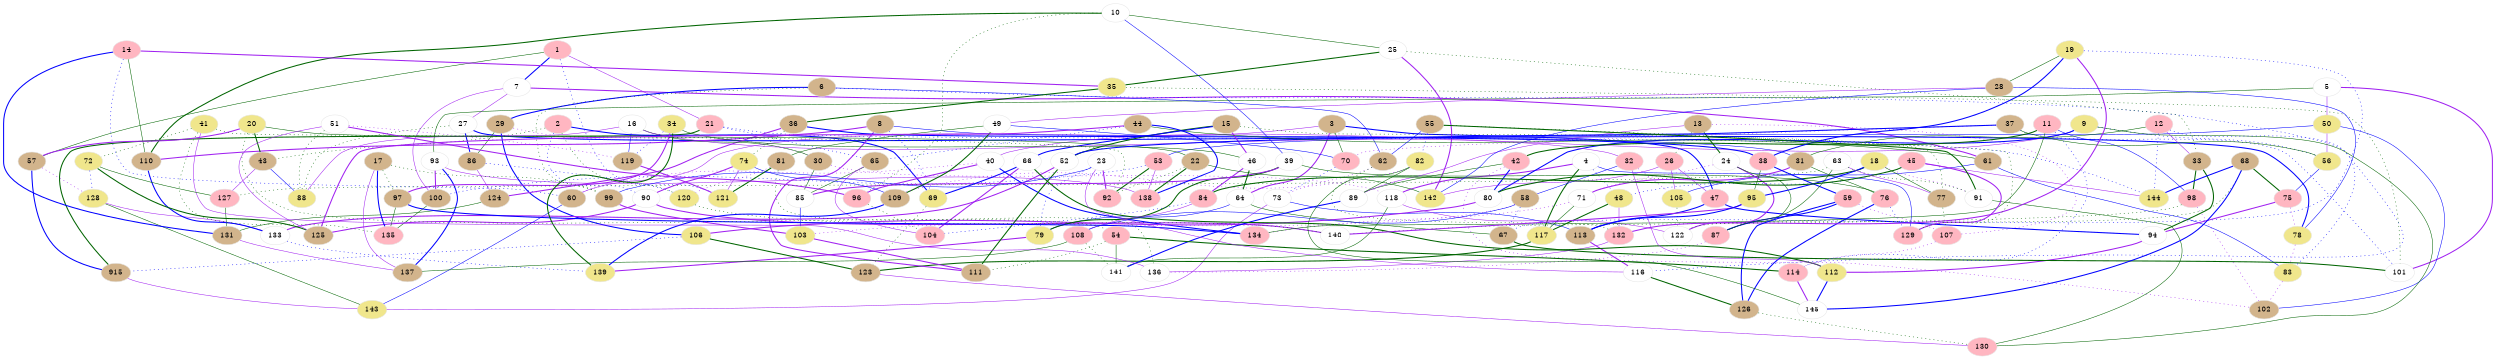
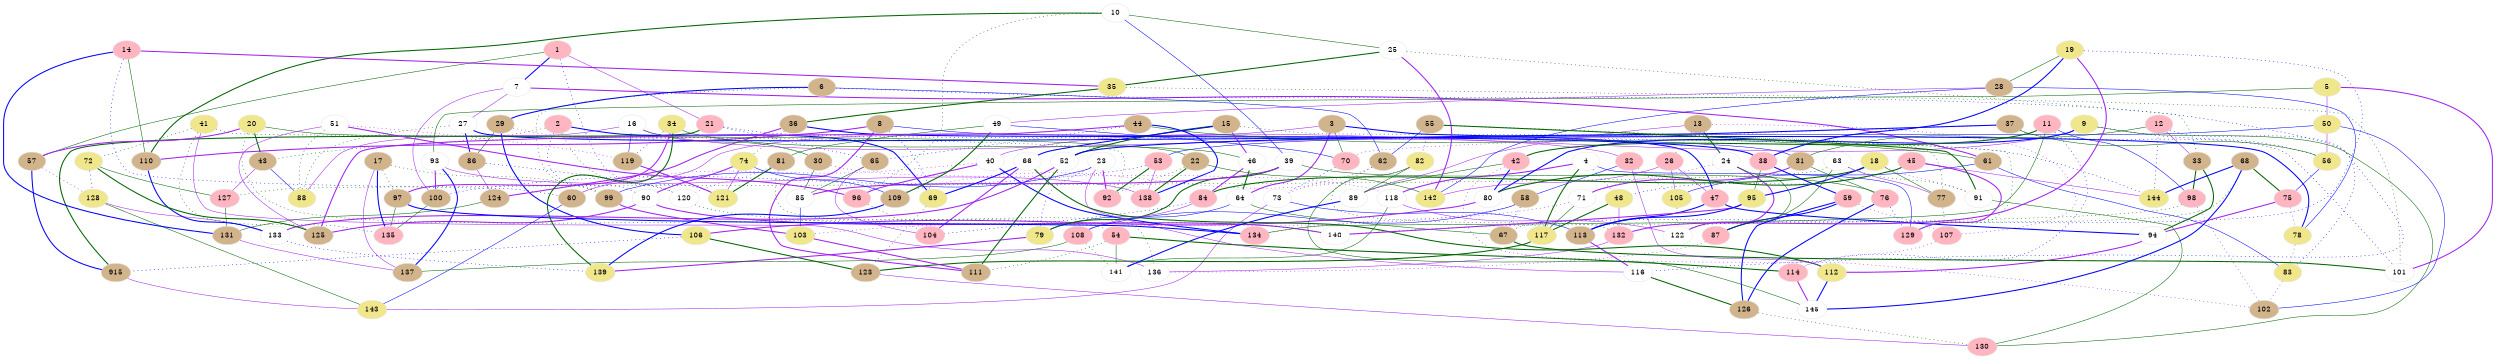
node "5": fillcolor white -> khaki
node "120": fillcolor khaki -> white
